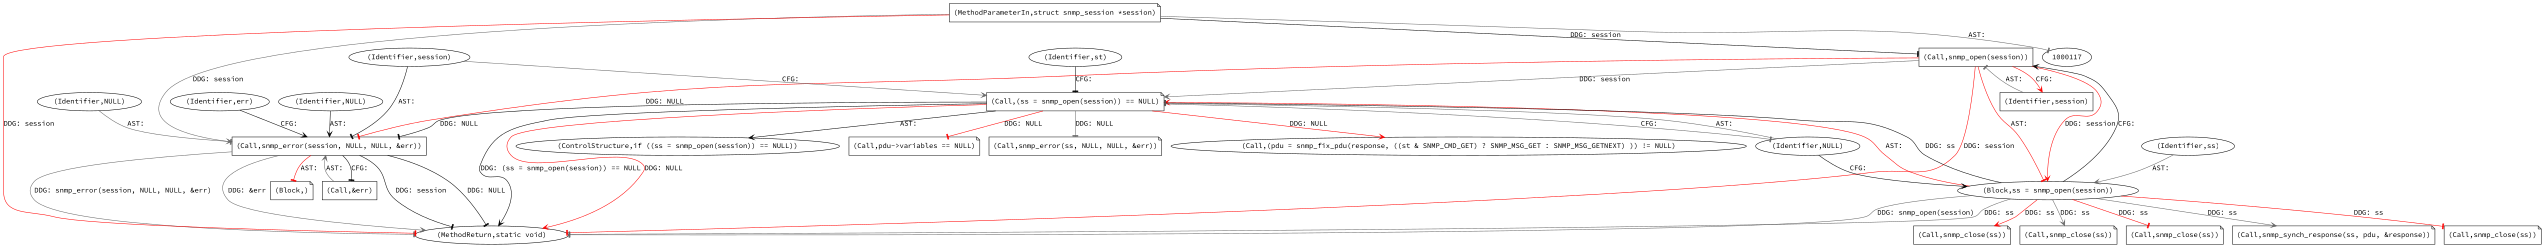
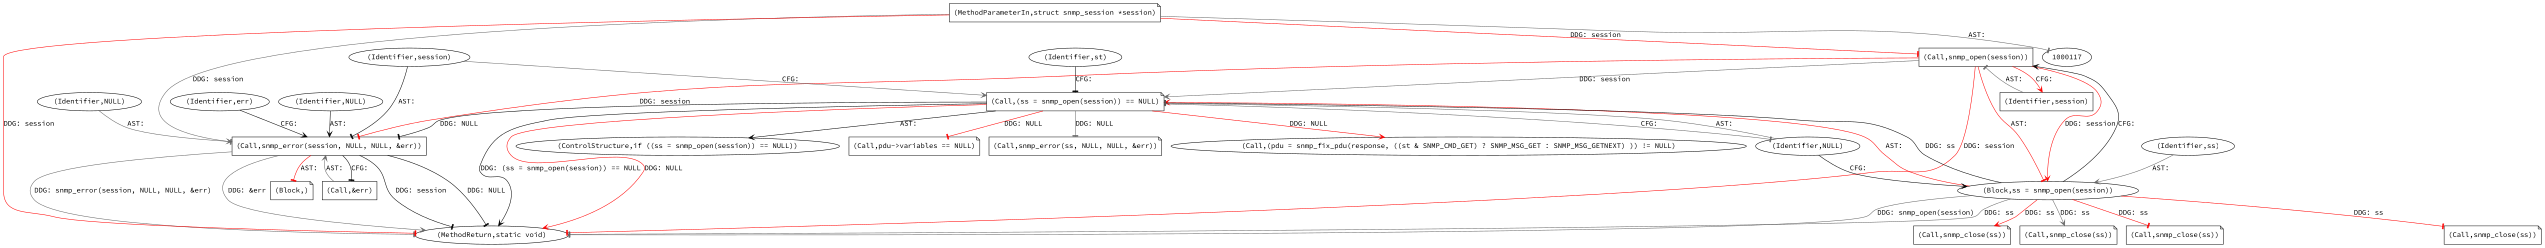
edge "(MethodParameterIn,struct snmp_session *session)" -> "(Call,snmp_open(session))": color black -> red
edge "(Call,snmp_open(session))" -> "(Call,snmp_error(session, NULL, NULL, &err))": label "DDG: NULL" -> "DDG: session"
node "(Call,snmp_synch_response(ss, pdu, &response))": removed
